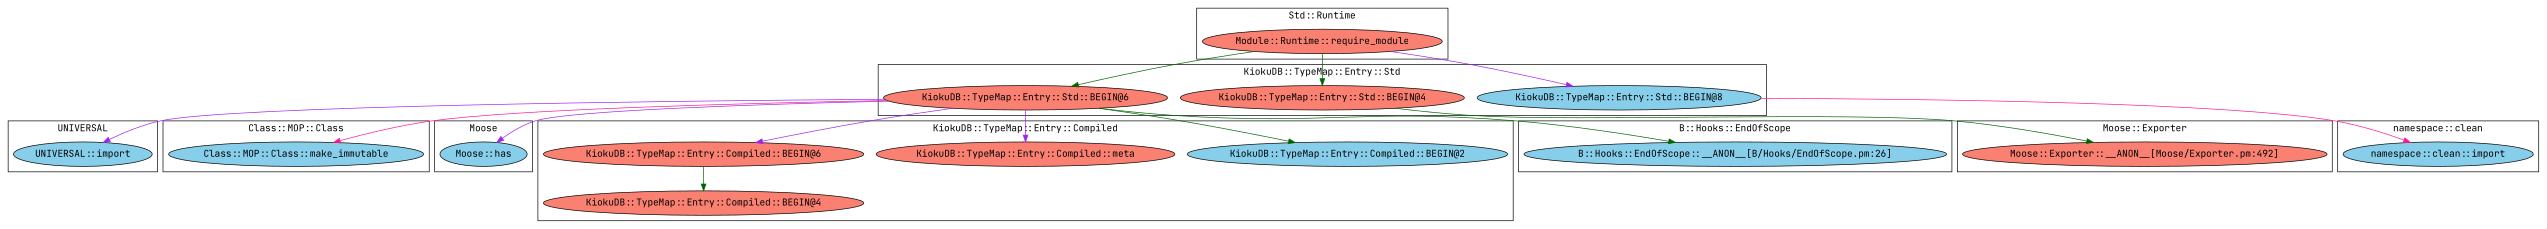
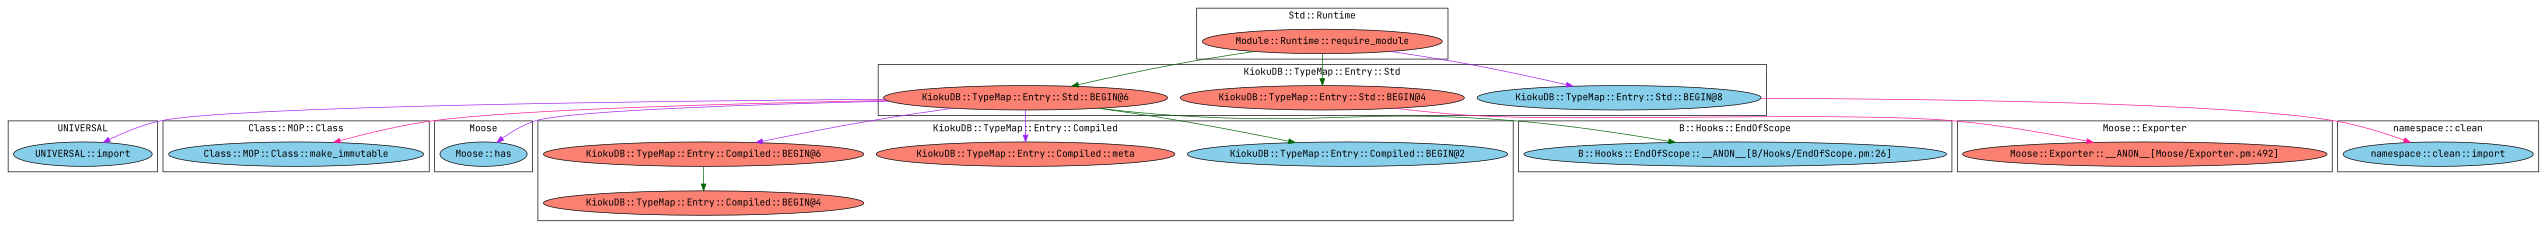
edge "KiokuDB::TypeMap::Entry::Std::BEGIN@4" -> "Moose::Exporter::__ANON__[Moose/Exporter.pm:492]": color darkgreen -> deeppink
